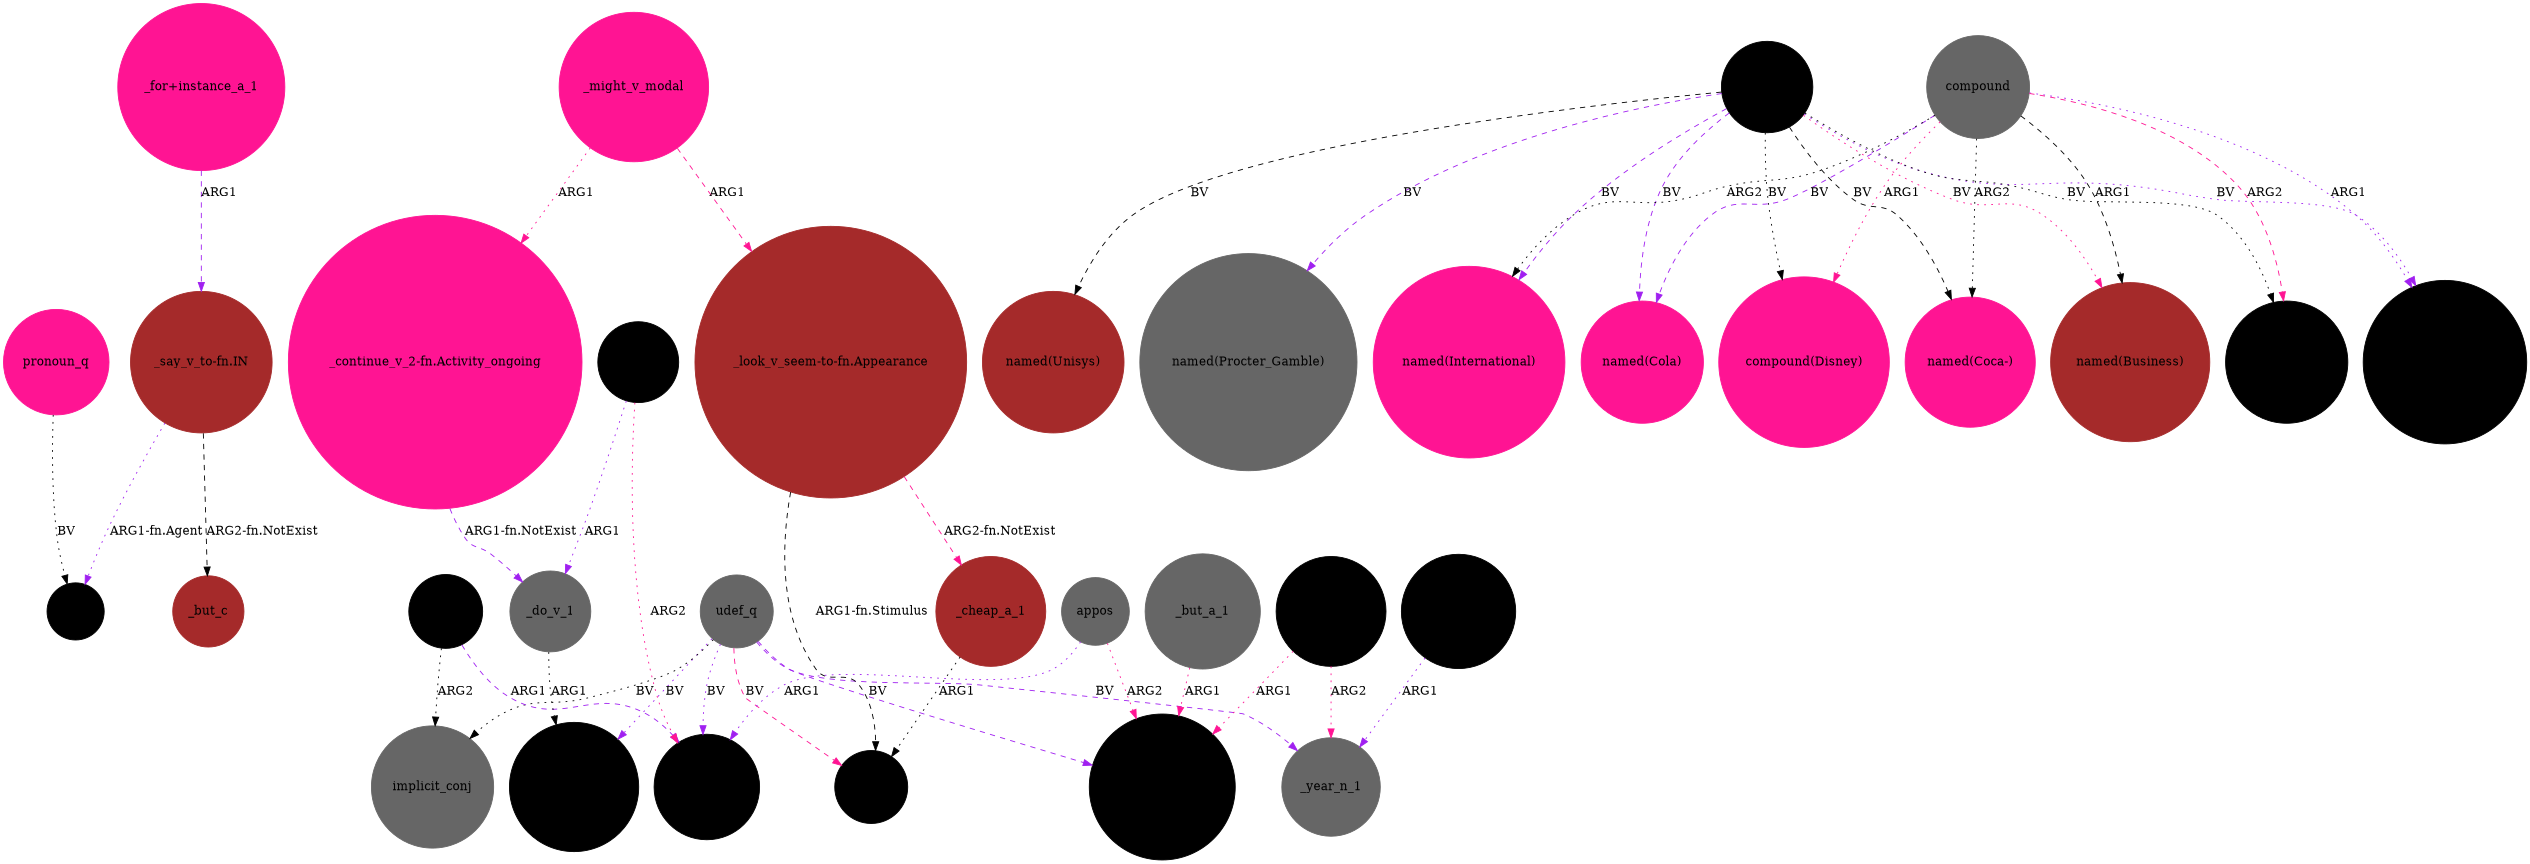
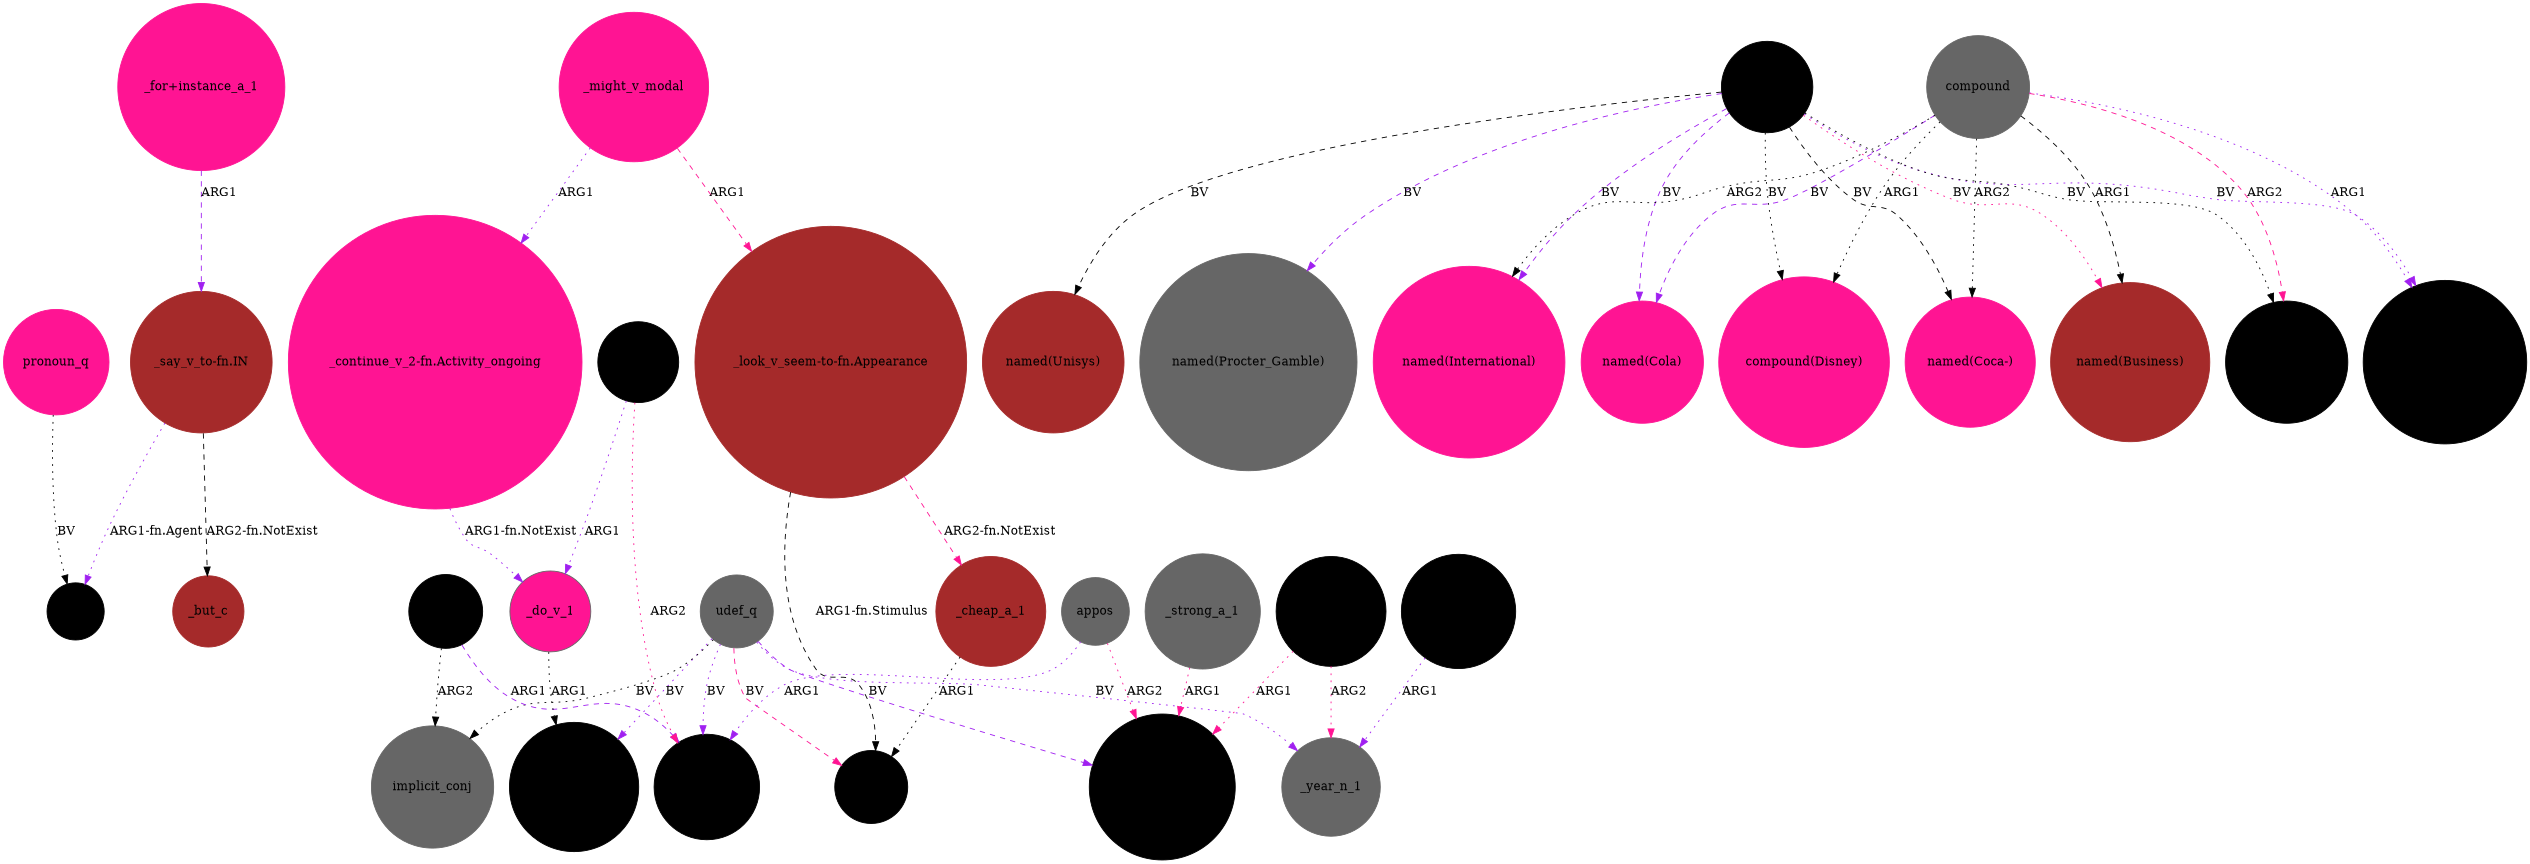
edge "_might_v_modal" -> "_continue_v_2-fn.Activity_ongoing": color deeppink -> purple
edge "compound" -> "compound(Disney)": color deeppink -> black
edge "_continue_v_2-fn.Activity_ongoing" -> "_do_v_1": style dashed -> dotted
node "_do_v_1": fillcolor gray40 -> deeppink
node "_but_a_1": label "_but_a_1" -> "_strong_a_1"
edge "udef_q" -> "_year_n_1": style dashed -> dotted
